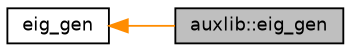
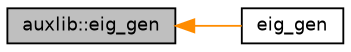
edge "auxlib::eig_gen" -> "eig_gen": reversed
